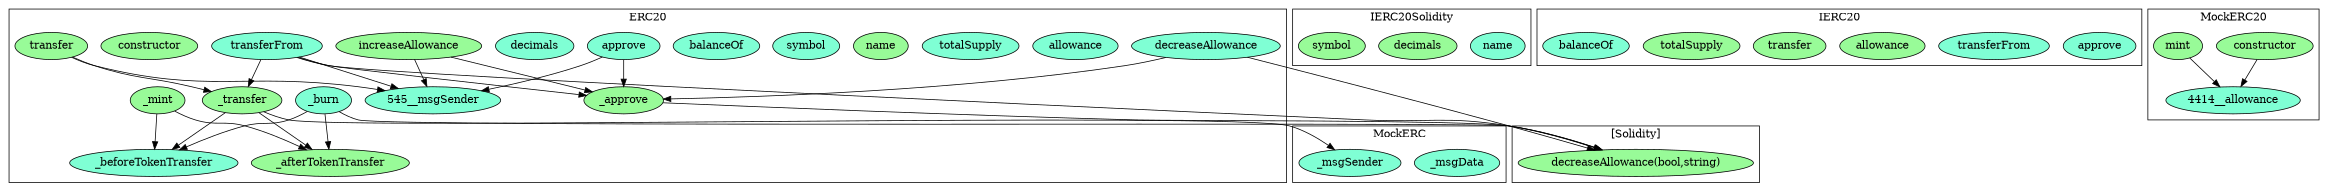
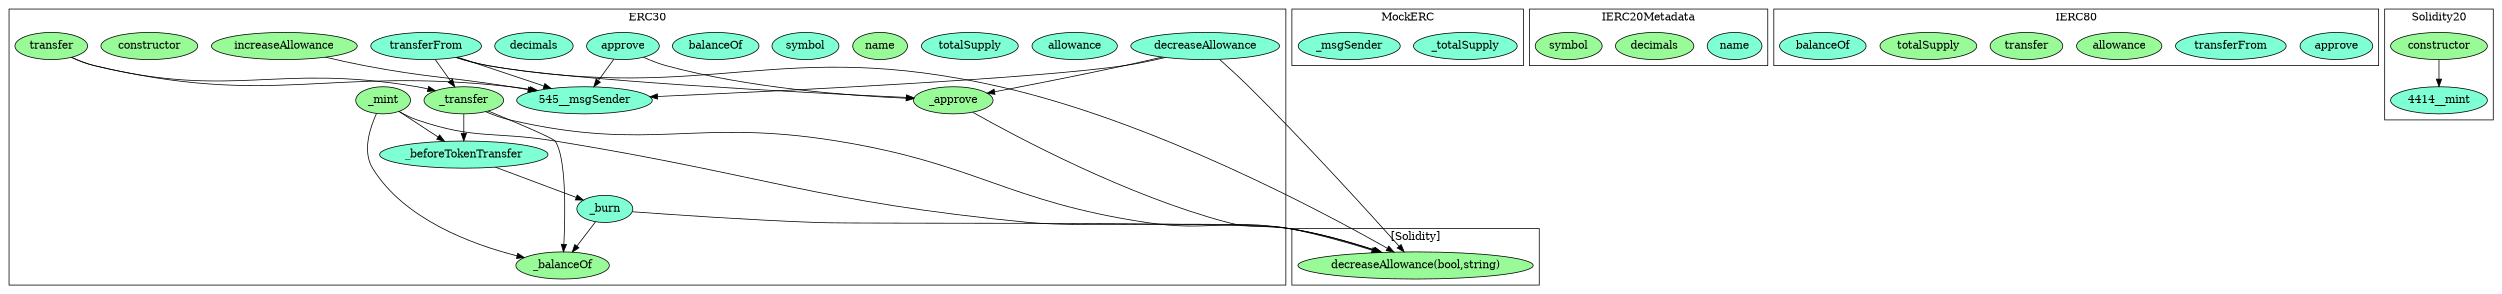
cluster "ERC20": label "ERC20" -> "ERC30"
cluster "IERC20Solidity": label "IERC20Solidity" -> "IERC20Metadata"
cluster "IERC20": label "IERC20" -> "IERC80"
cluster "MockERC20": label "MockERC20" -> "Solidity20"
node "mint": removed
edge "increaseAllowance" -> "_approve": removed
edge "decreaseAllowance" -> "545__msgSender": added
node "4414__allowance": label "4414__allowance" -> "4414__mint"
edge "_transfer" -> "_msgSender": now "_transfer" -> "decreaseAllowance(bool,string)"
edge "_burn" -> "_beforeTokenTransfer": reversed
node "_afterTokenTransfer": label "_afterTokenTransfer" -> "_balanceOf"
node "_msgData": label "_msgData" -> "_totalSupply"
edge "_mint" -> "decreaseAllowance(bool,string)": added
